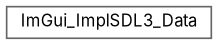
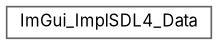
node "ImGui_ImplSDL3_Data": label "ImGui_ImplSDL3_Data" -> "ImGui_ImplSDL4_Data"
